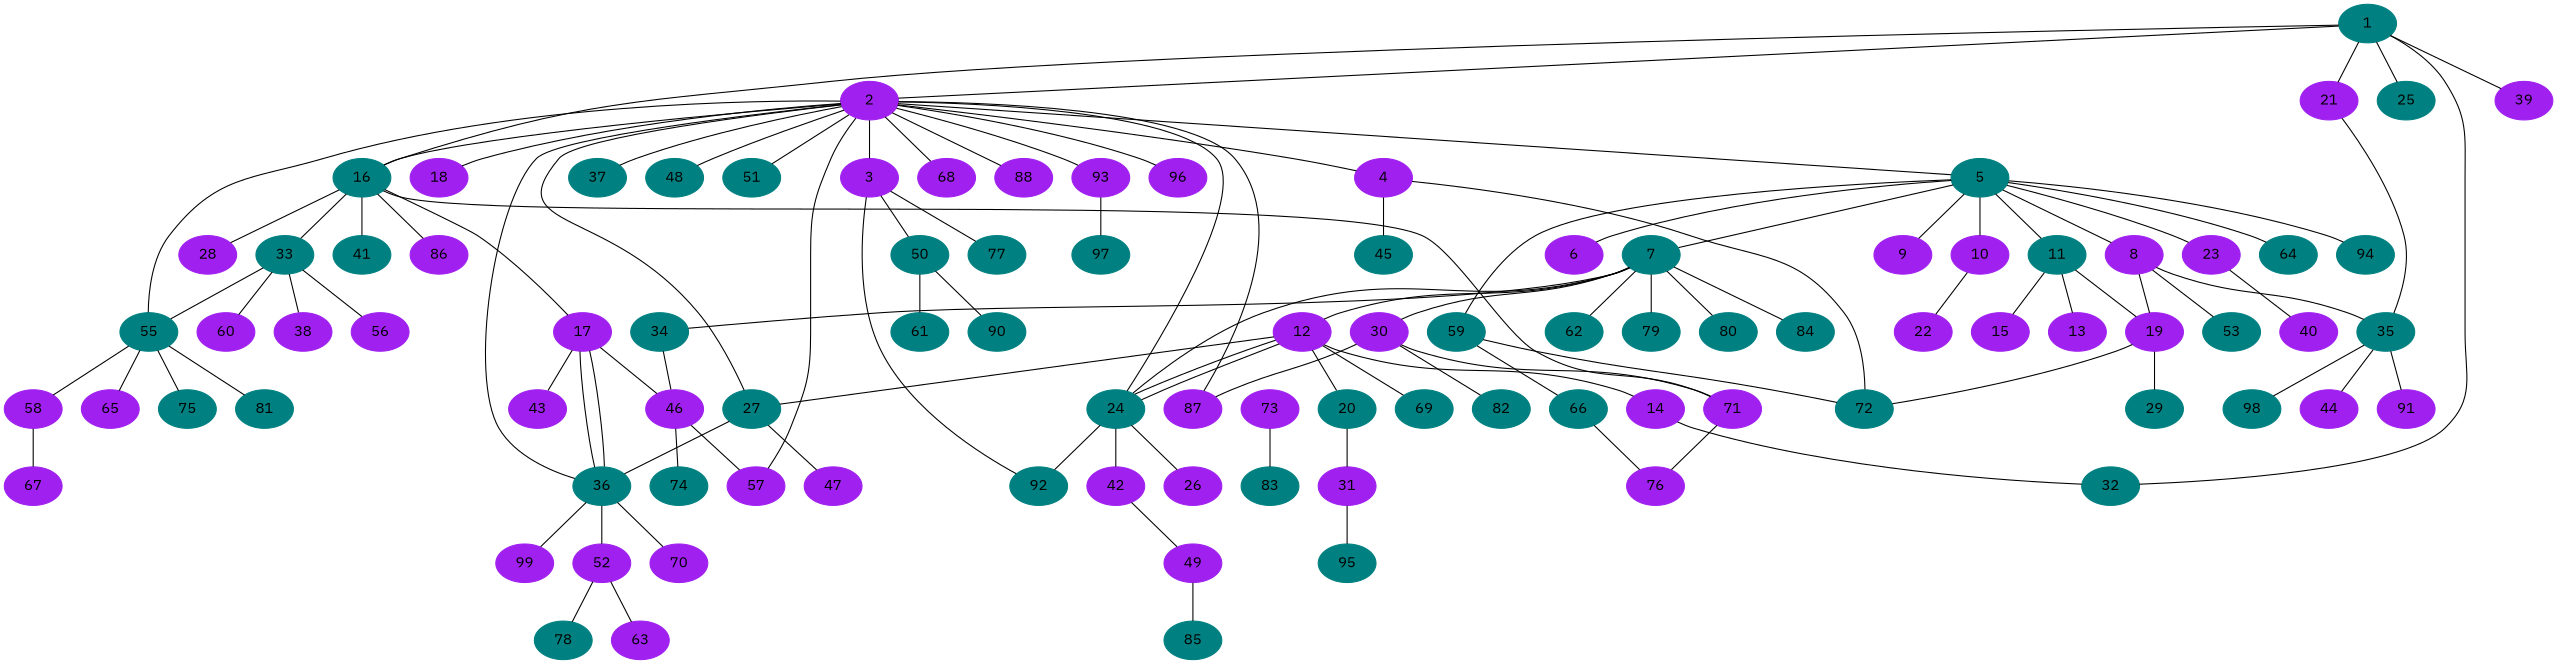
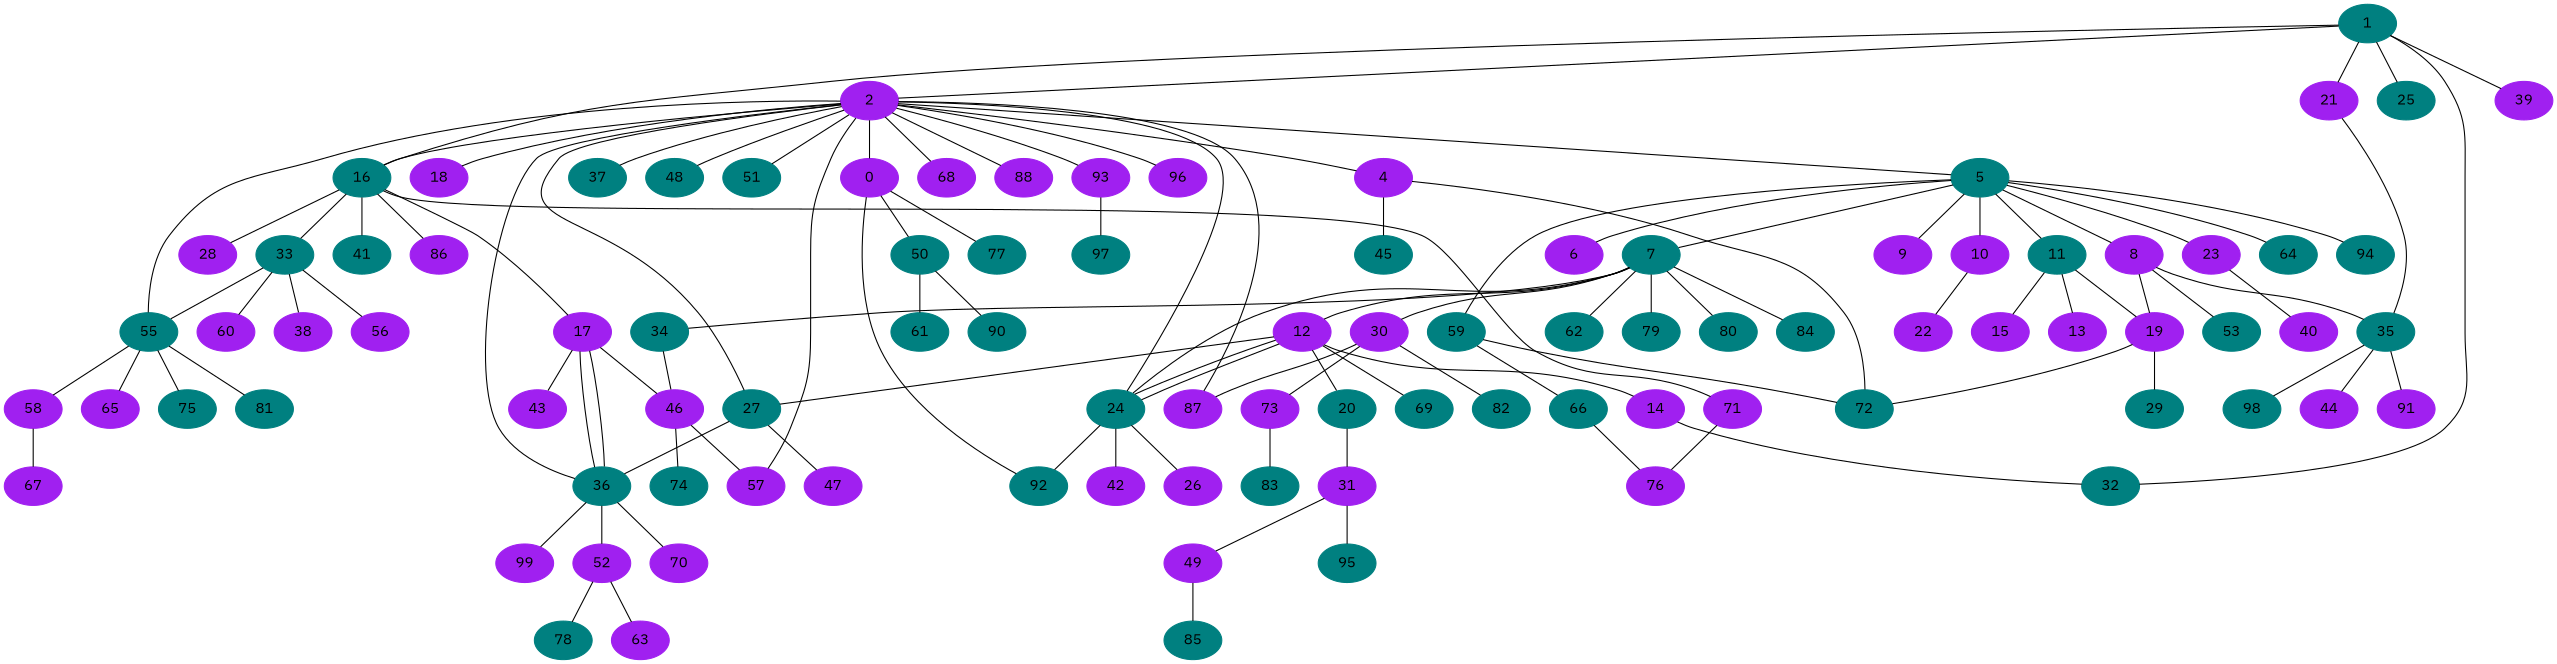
node "3": label "3" -> "0"
edge "30" -- "71": now "30" -- "73"
edge "42" -- "49": now "31" -- "49"
